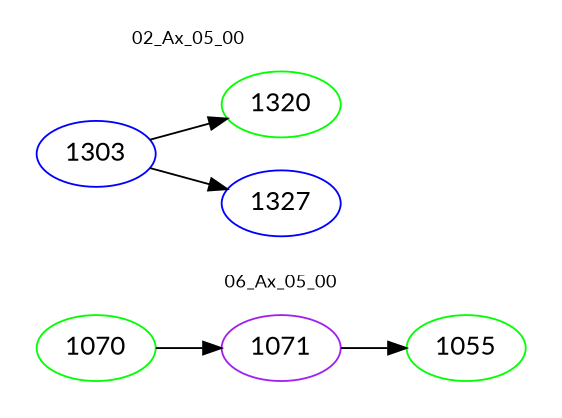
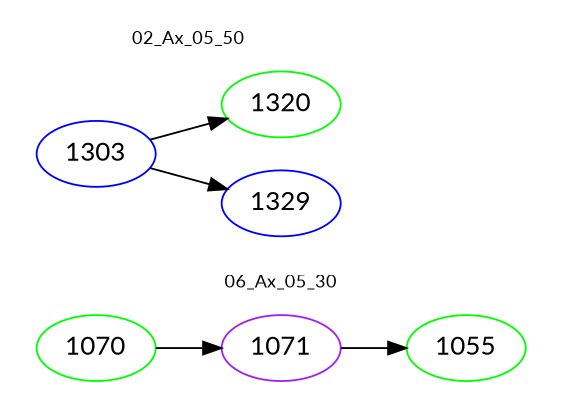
cluster "02_Ax_05_00": label "02_Ax_05_00" -> "02_Ax_05_50"
node "1327": label "1327" -> "1329"
cluster "06_Ax_05_00": label "06_Ax_05_00" -> "06_Ax_05_30"
